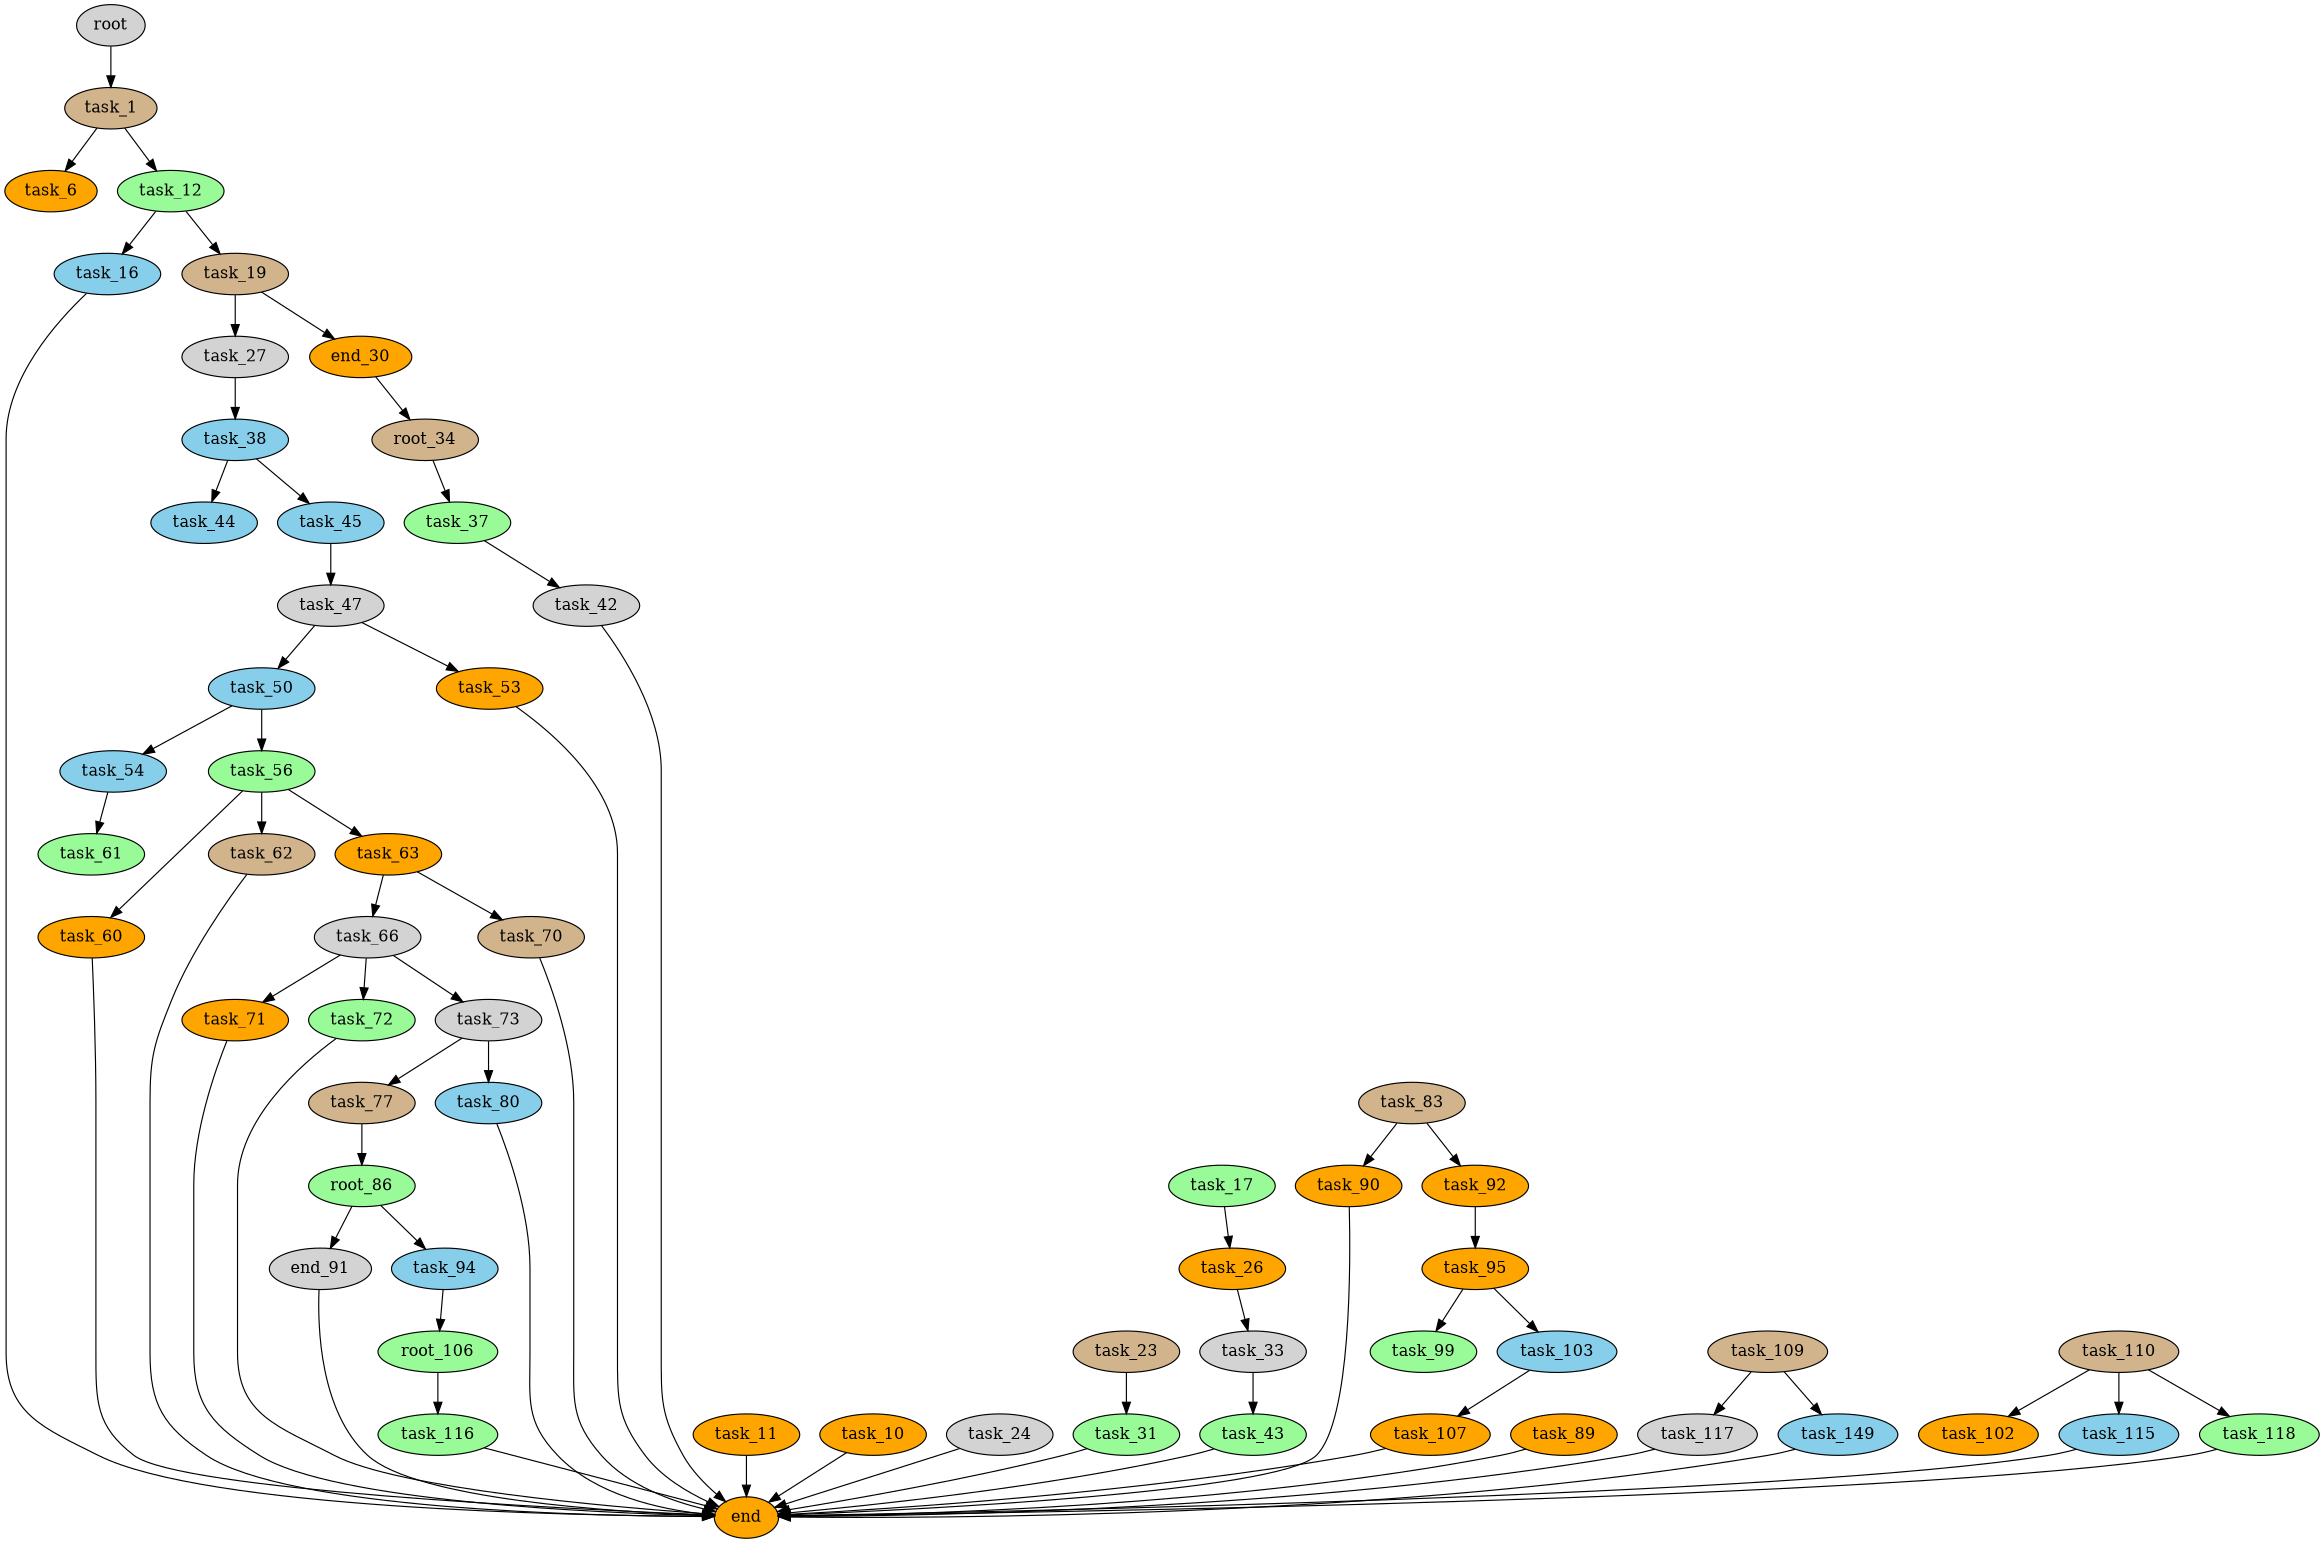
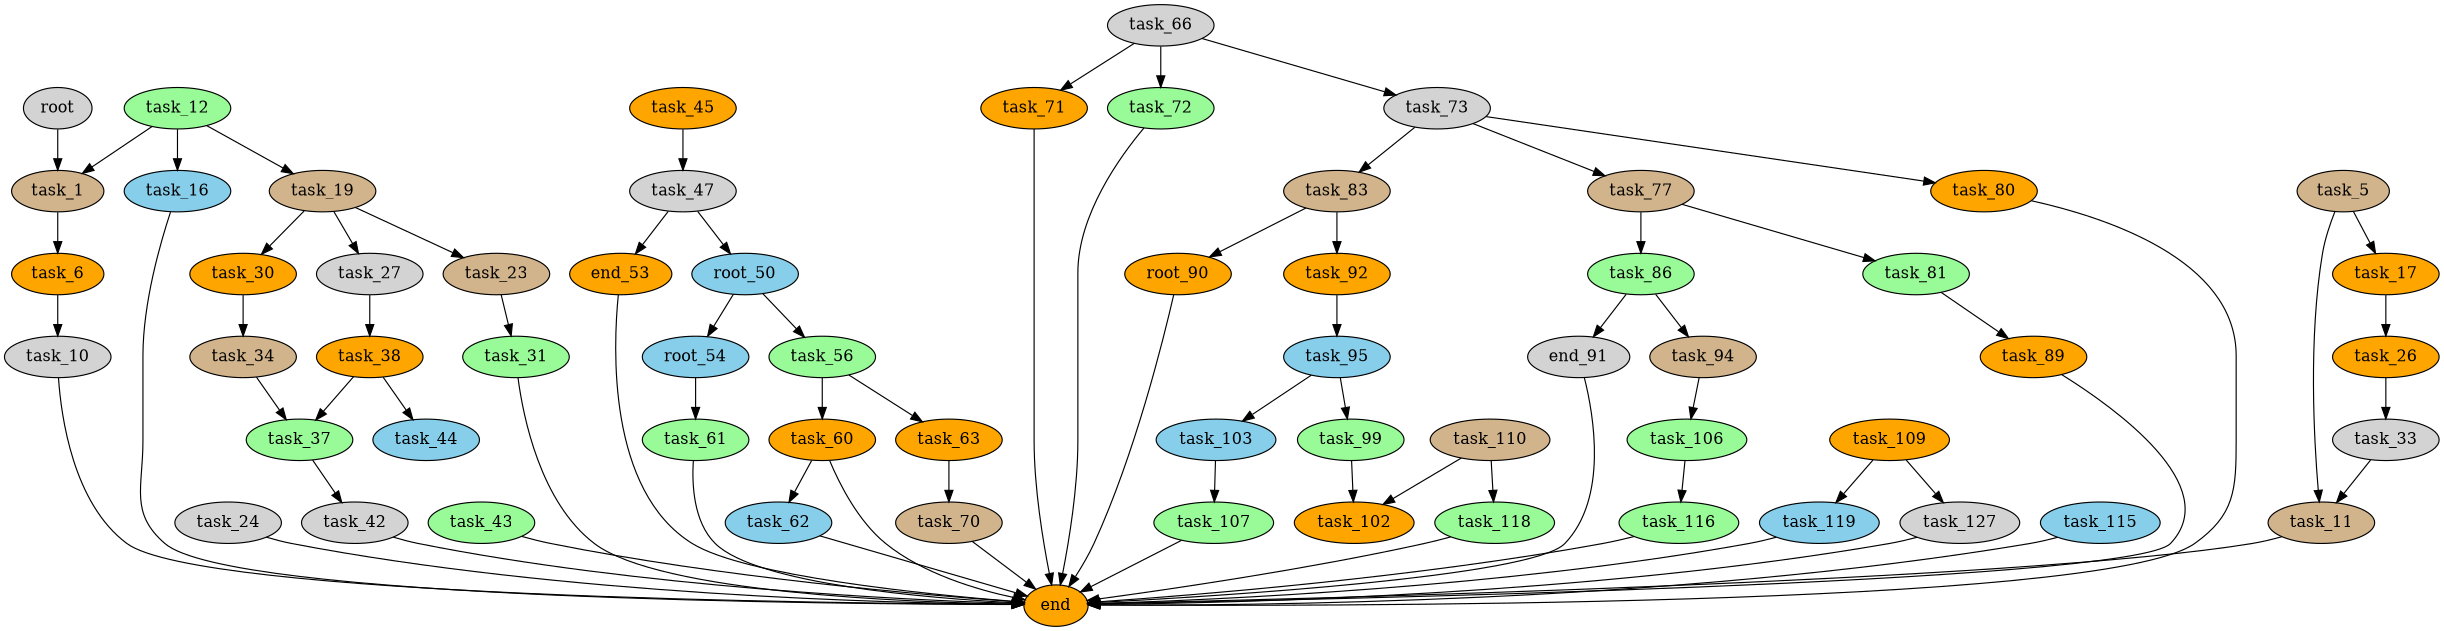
edge "task_1" -> "task_12": reversed
edge "task_73" -> "task_83": added
node "task_5": added
edge "task_19" -> "task_23": added
node "task_81": added
edge "task_6" -> "task_10": added
node "end_30": label "end_30" -> "task_30"
node "task_38": fillcolor skyblue -> orange
node "root_34": label "root_34" -> "task_34"
edge "task_99" -> "task_102": added
edge "task_38" -> "task_45": now "task_38" -> "task_37"
node "task_45": fillcolor skyblue -> orange
edge "task_61" -> "end": added
node "task_50": label "task_50" -> "root_50"
node "task_53": label "task_53" -> "end_53"
node "task_54": label "task_54" -> "root_54"
edge "task_56" -> "task_62": now "task_60" -> "task_62"
node "task_62": fillcolor tan -> skyblue
edge "task_63" -> "task_66": removed
node "task_80": fillcolor skyblue -> orange
node "root_86": label "root_86" -> "task_86"
node "task_17": fillcolor palegreen -> orange
node "task_90": label "task_90" -> "root_90"
node "task_94": fillcolor skyblue -> tan
node "task_95": fillcolor orange -> skyblue
node "root_106": label "root_106" -> "task_106"
node "task_109": fillcolor tan -> orange
edge "task_33" -> "task_43": now "task_33" -> "task_11"
edge "task_110" -> "task_115": removed
node "task_11": fillcolor orange -> tan
node "task_10": fillcolor orange -> lightgrey
node "task_107": fillcolor orange -> palegreen
node "task_117": label "task_117" -> "task_127"
node "task_149": label "task_149" -> "task_119"
